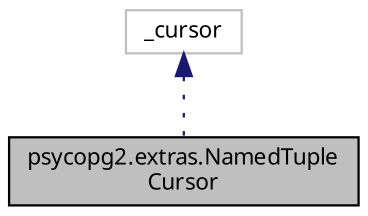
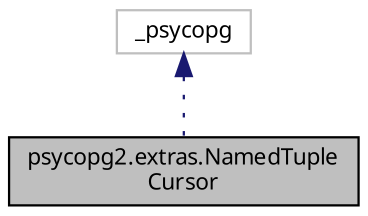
node "_cursor": label "_cursor" -> "_psycopg"
